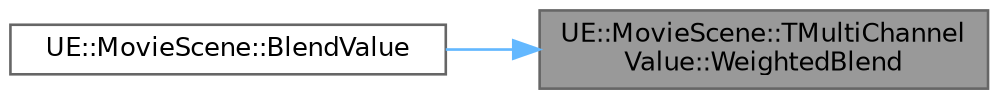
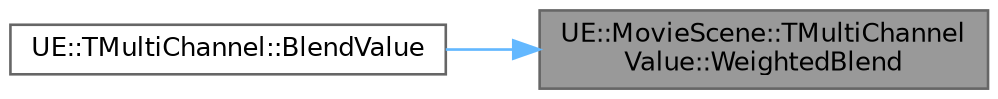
node "UE::MovieScene::BlendValue": label "UE::MovieScene::BlendValue" -> "UE::TMultiChannel::BlendValue"
